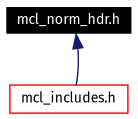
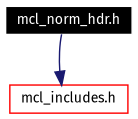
edge "mcl_includes.h" -> "mcl_norm_hdr.h": reversed
